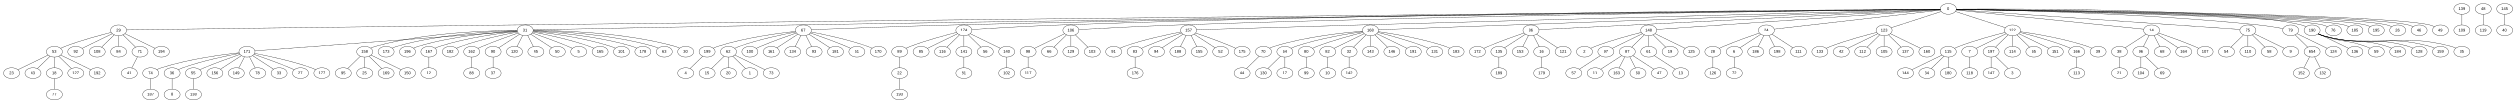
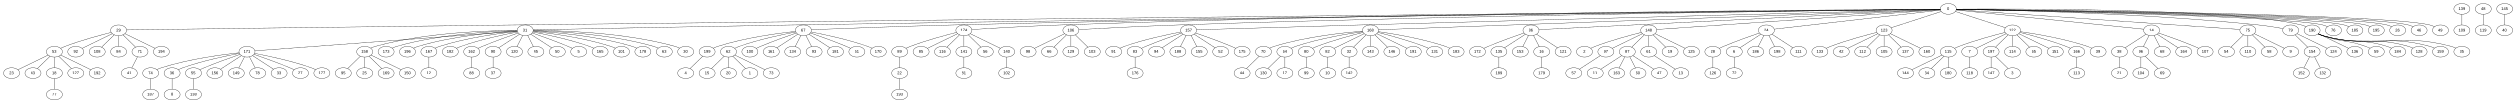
node "654": label "654" -> "154"
node "117": removed
